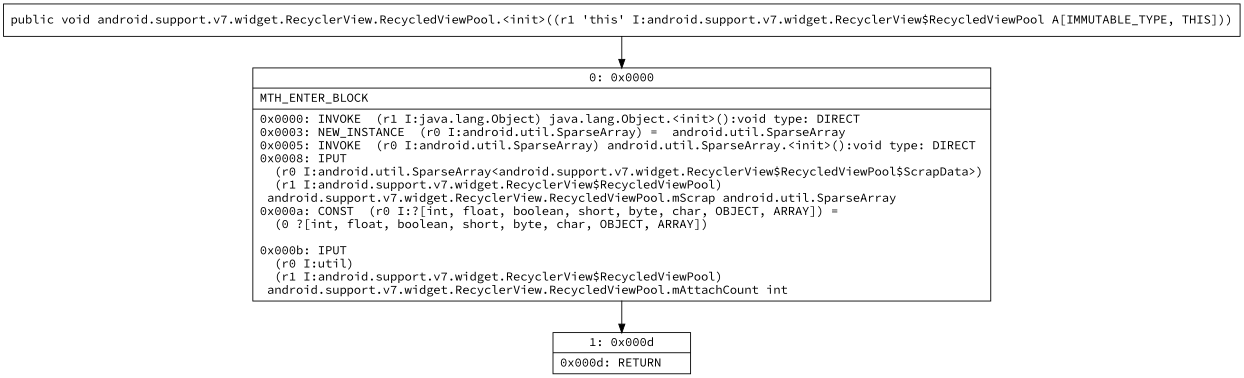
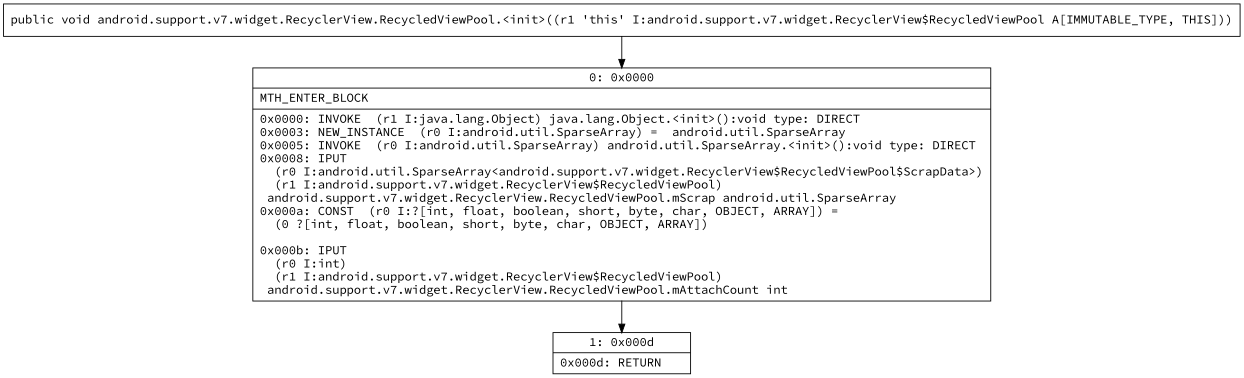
node "0: 0x0000": text "(r0 I:util)" -> "(r0 I:int)"
